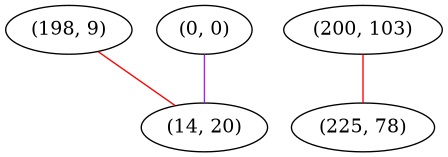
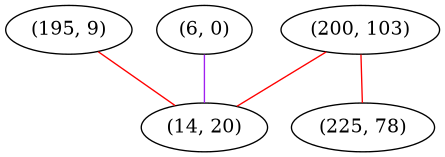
node "(198, 9)": label "(198, 9)" -> "(195, 9)"
node "(0, 0)": label "(0, 0)" -> "(6, 0)"
edge "(200, 103)" -- "(14, 20)": added
